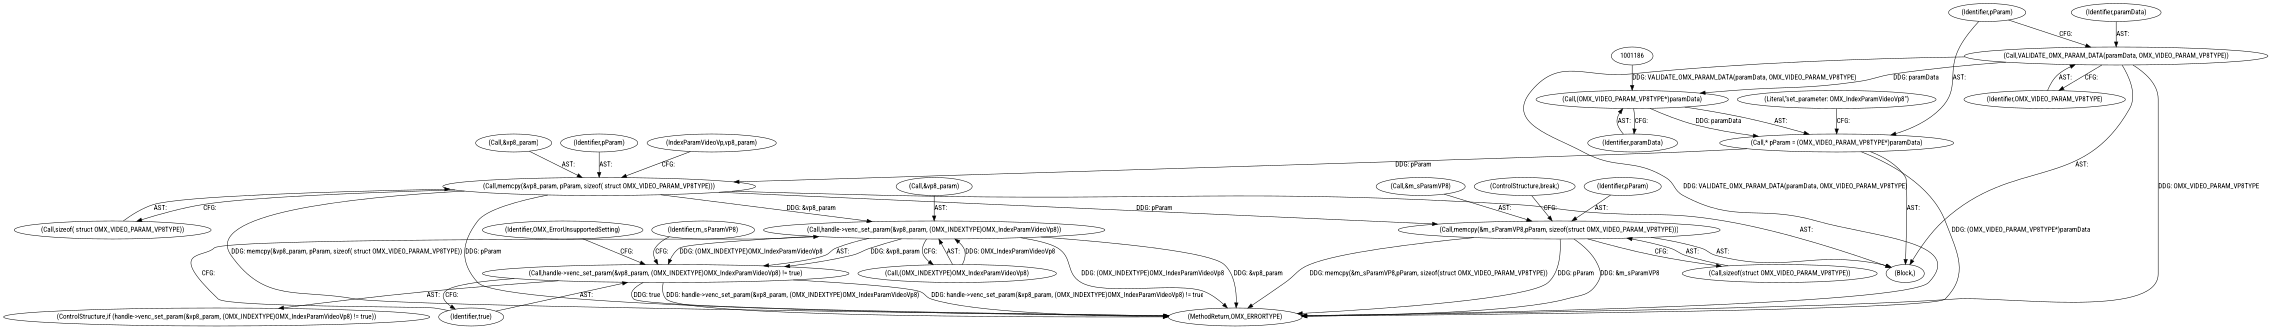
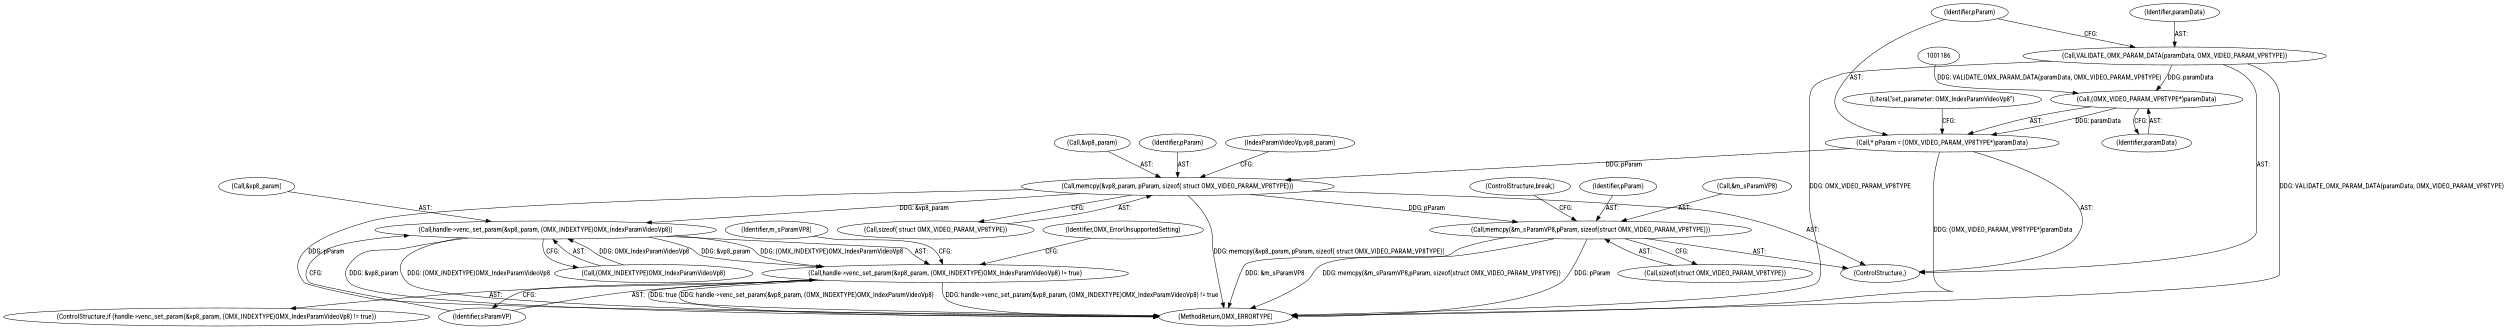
node "(Identifier,OMX_VIDEO_PARAM_VP8TYPE)": removed
node "(Block,)": label "(Block,)" -> "(ControlStructure,)"
node "(Identifier,true)": label "(Identifier,true)" -> "(Identifier,sParamVP)"
